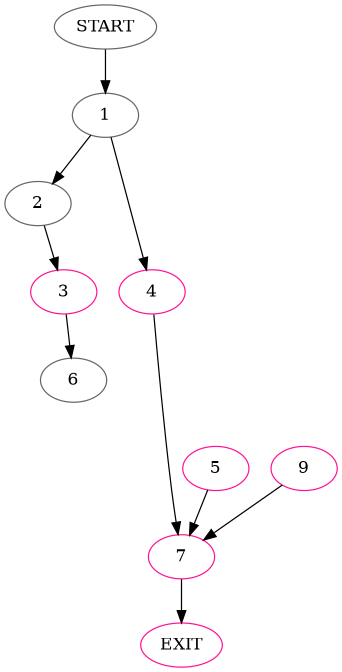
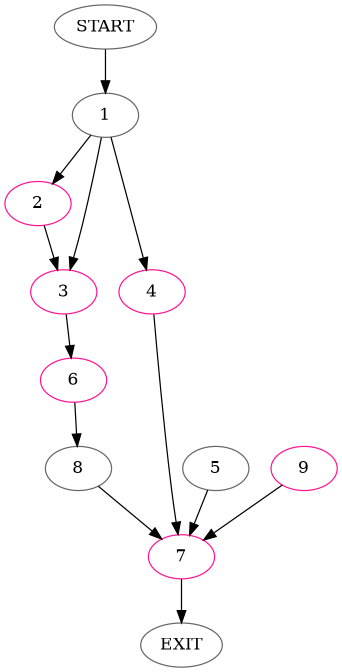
edge "1" -> "3": added
node "2": color gray40 -> deeppink
node "6": color gray40 -> deeppink
node "8": added
node "5": color deeppink -> gray40
node "EXIT": color deeppink -> gray40
